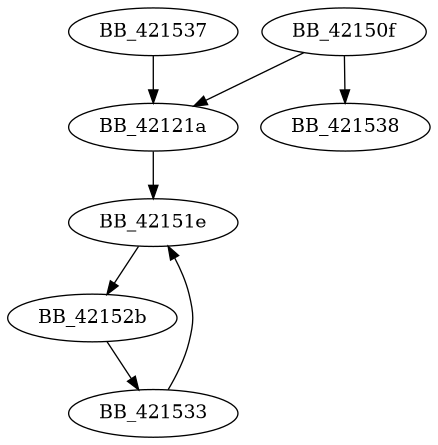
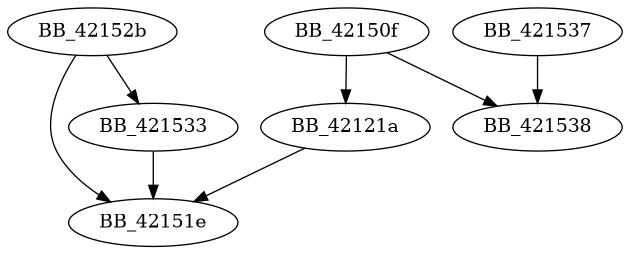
edge "BB_421537" -> "BB_42121a": now "BB_421537" -> "BB_421538"
edge "BB_42151e" -> "BB_42152b": reversed
